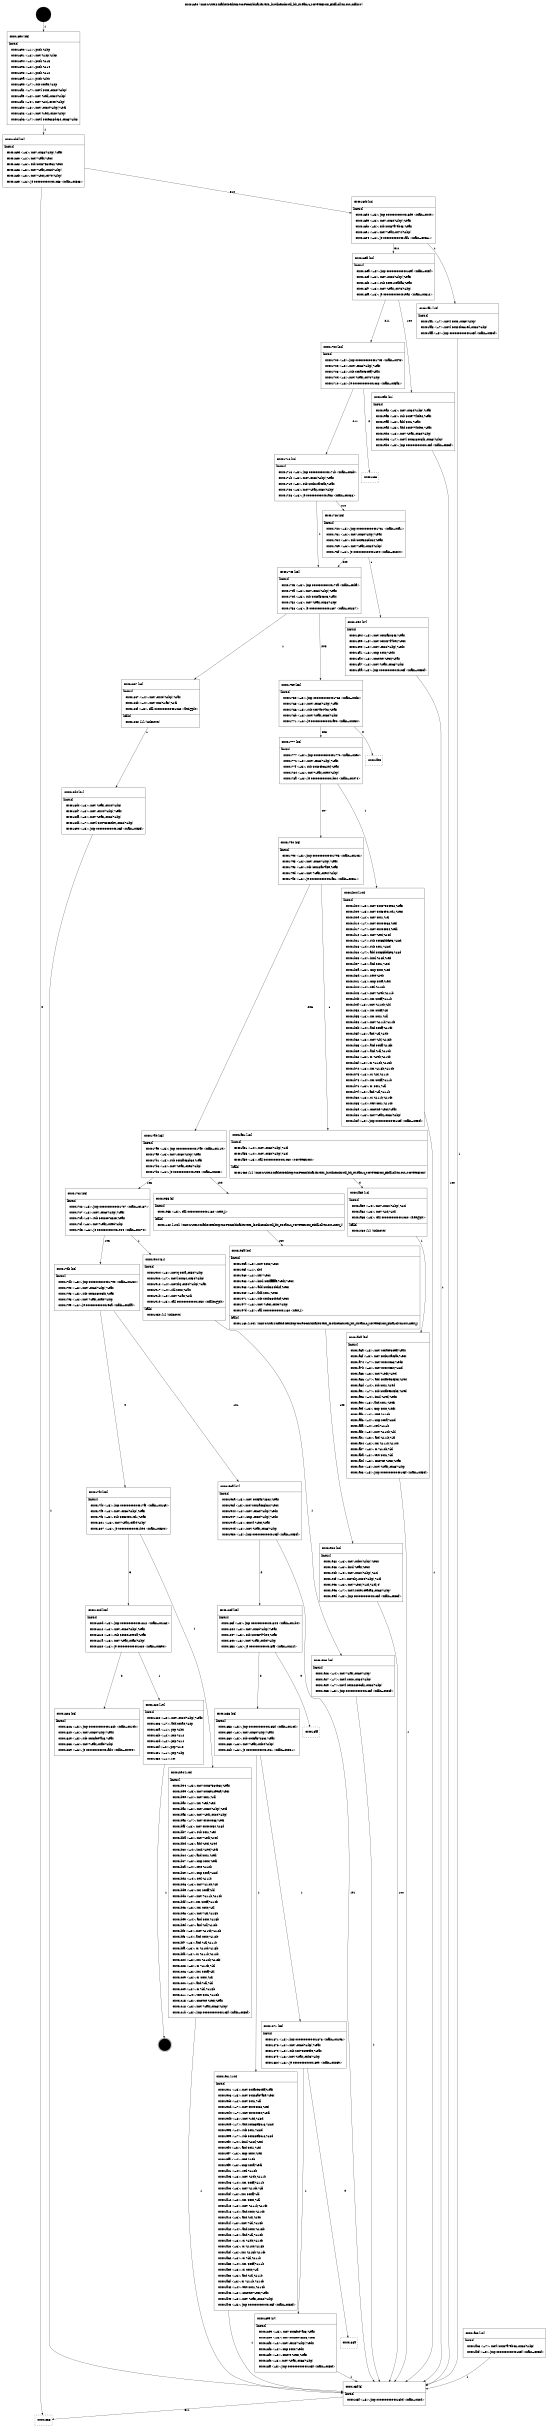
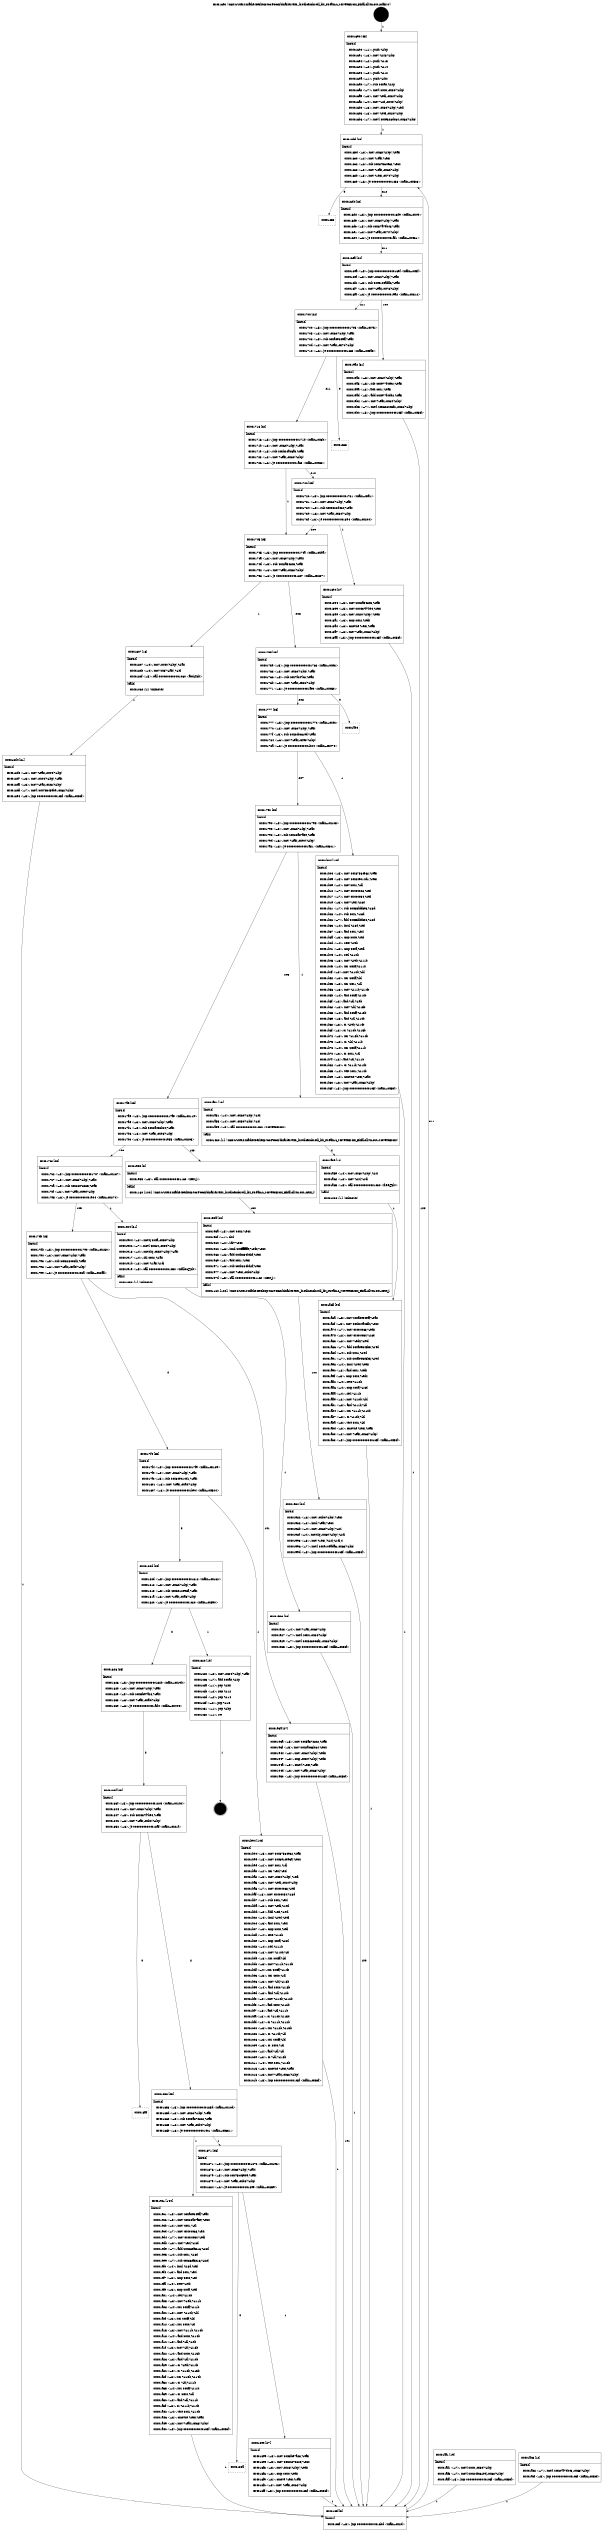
edge "0x4016d4 [22]" -> "0x401af1 [19]": removed, label "1"
edge "0x40193a [27]" -> "0x40183f [25]": now "0x401826 [25]" -> "0x40183f [25]"
edge "0x401c5f [5]" -> "0x401c58": now "0x401c5f [5]" -> "0x4016bd [23]"
